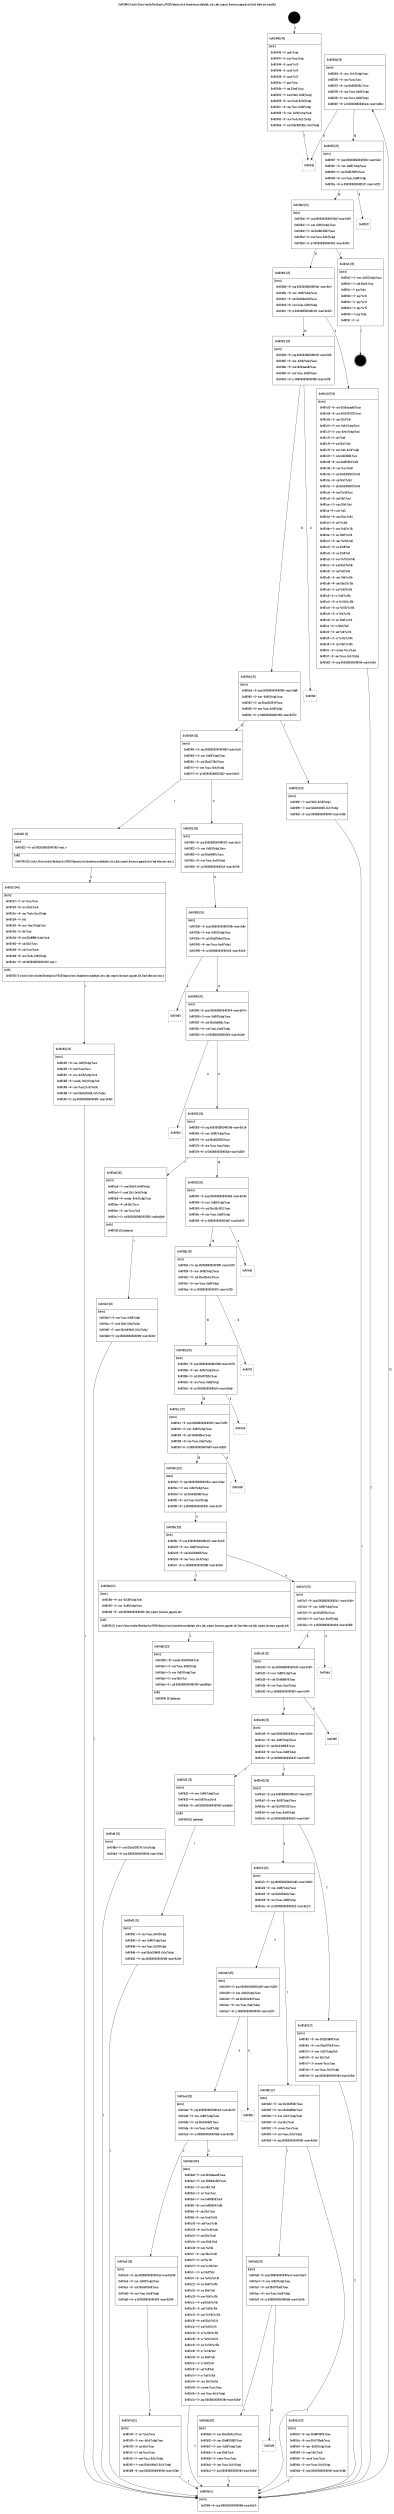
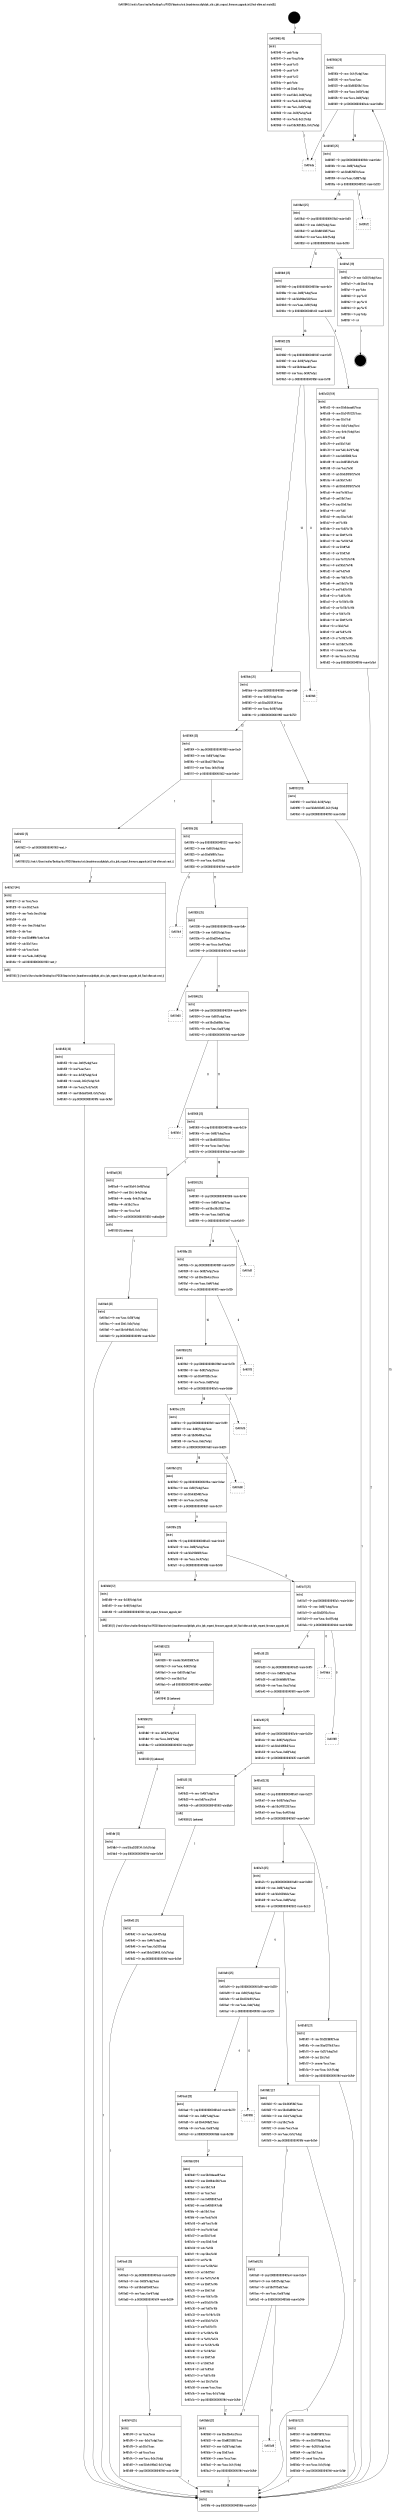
node "0x401fc4": added
edge "0x401a30 [25]" -> "0x401f81": now "0x401a17 [25]" -> "0x401f81"
node "0x401db0 [15]": added
edge "0x401aad [25]" -> "0x401ac6 [25]": removed, label "2"
edge "0x401bdd [134]" -> "0x401ffd [5]": now "0x401bdd [134]" -> "0x401b8d [27]"
